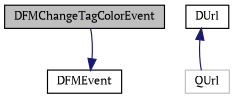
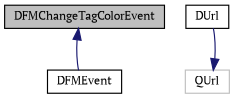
edge "DFMChangeTagColorEvent" -> "DFMEvent": reversed
edge "QUrl" -> "DUrl": reversed
